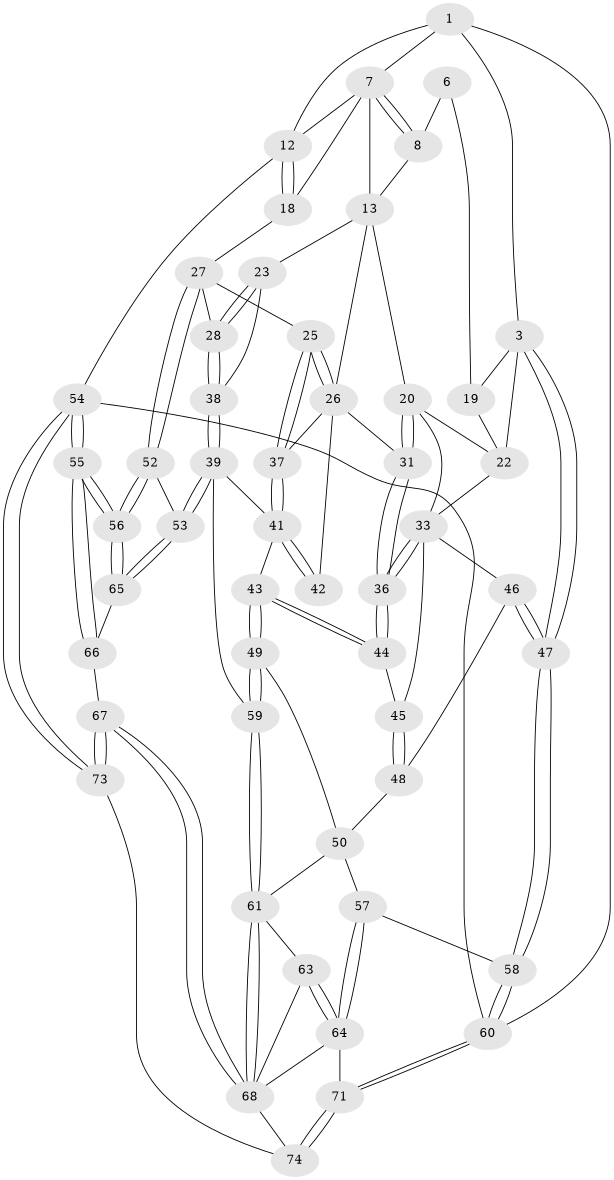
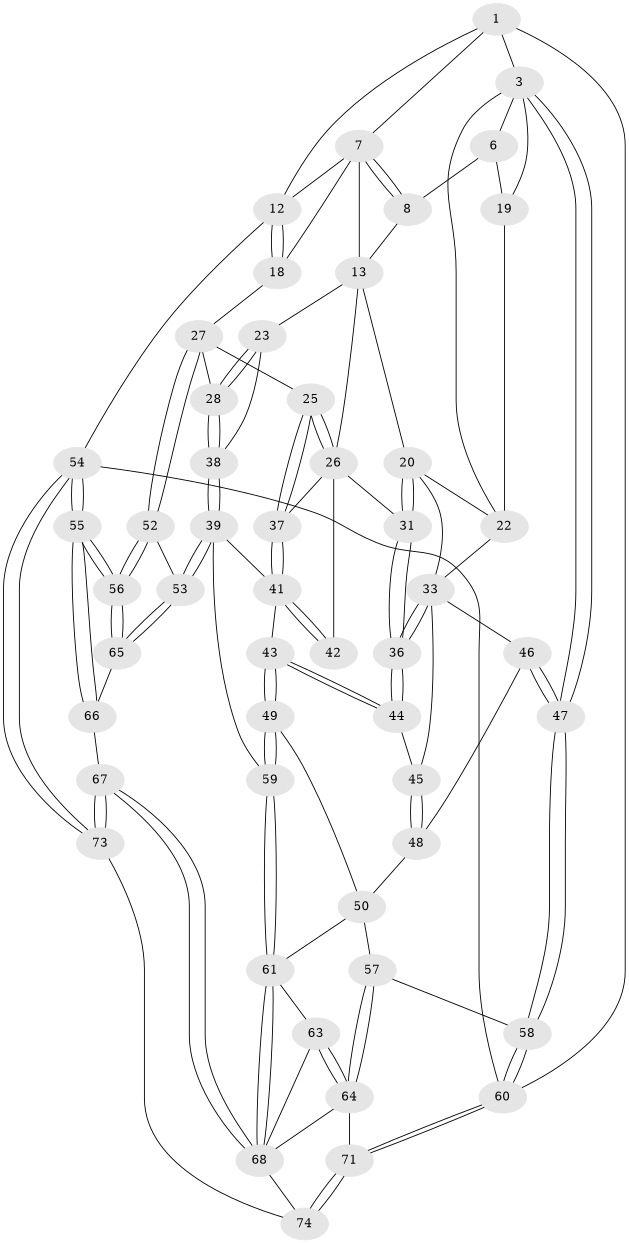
edge "3" -- "6": added
